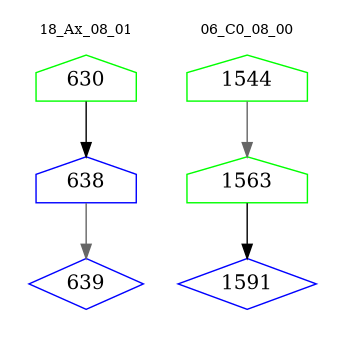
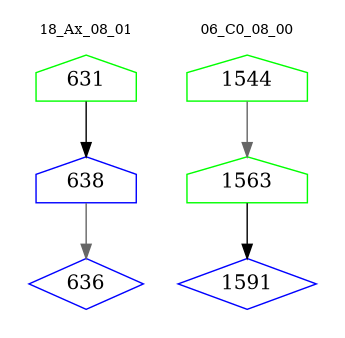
node "630": label "630" -> "631"
node "639": label "639" -> "636"
